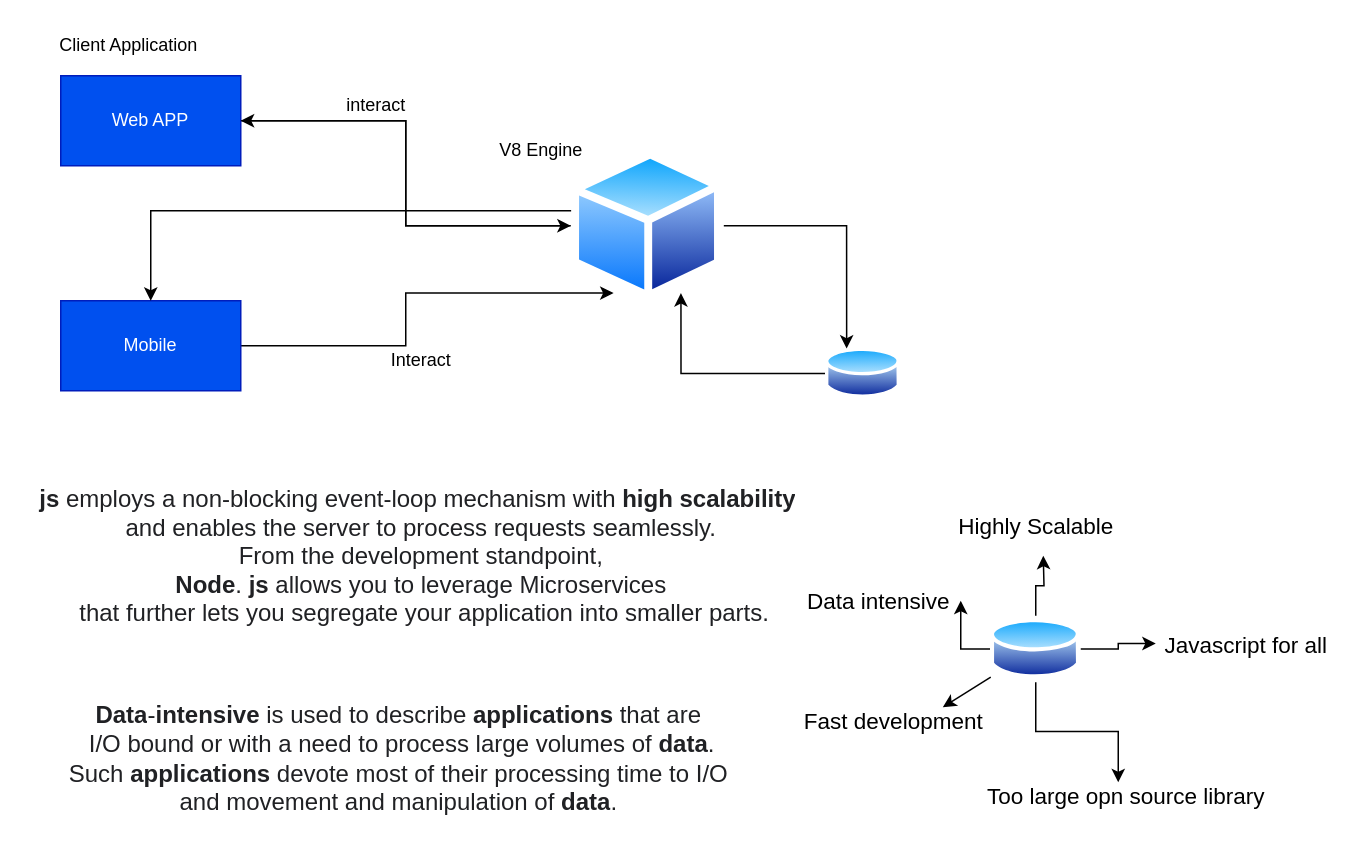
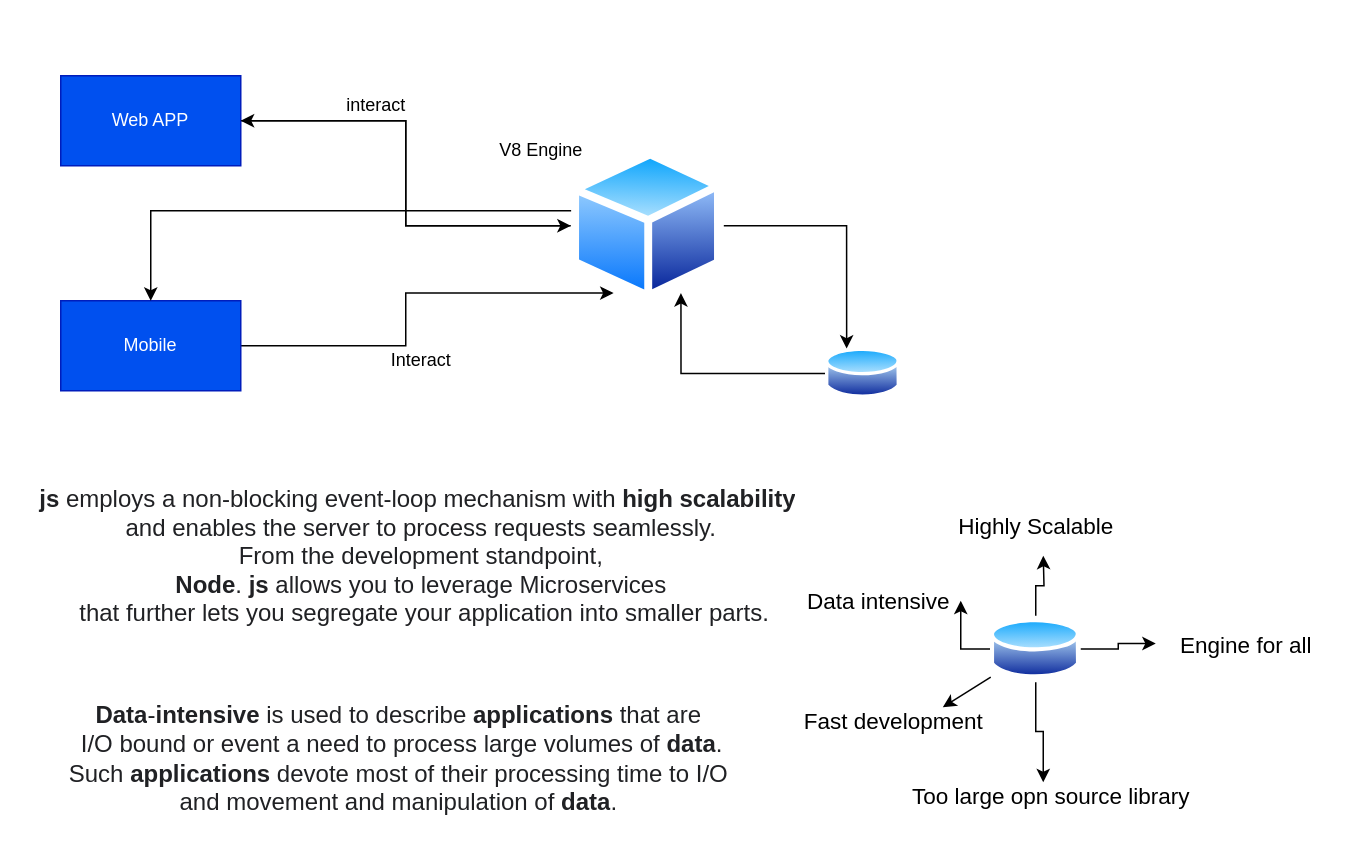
node "Client Application": removed
node "Javascript for all": label "Javascript for all" -> "Engine for all"
node "Data-intensive is used to describe applications that are I/O bound or with a need to process large volumes of data. Such applications devote most of their processing time to I/O and movement and manipulation of data.": label "Data-intensive is used to describe applications that are I/O bound or with a need to process large volumes of data. Such applications devote most of their processing time to I/O and movement and manipulation of data." -> "Data-intensive is used to describe applications that are I/O bound or event a need to process large volumes of data. Such applications devote most of their processing time to I/O and movement and manipulation of data."
node "Too large opn source library": moved (1126, 796) -> (1051, 796)
